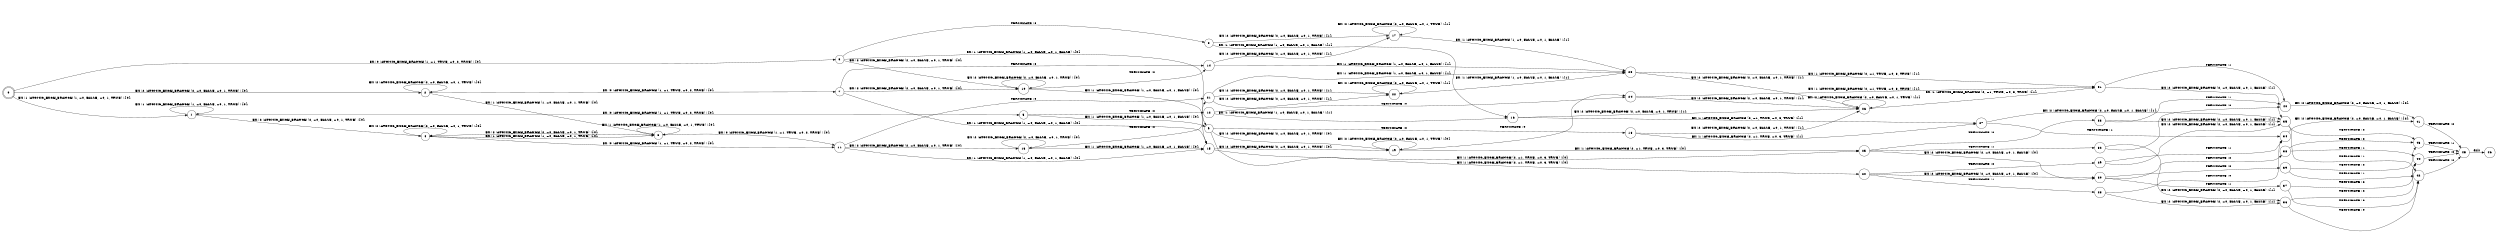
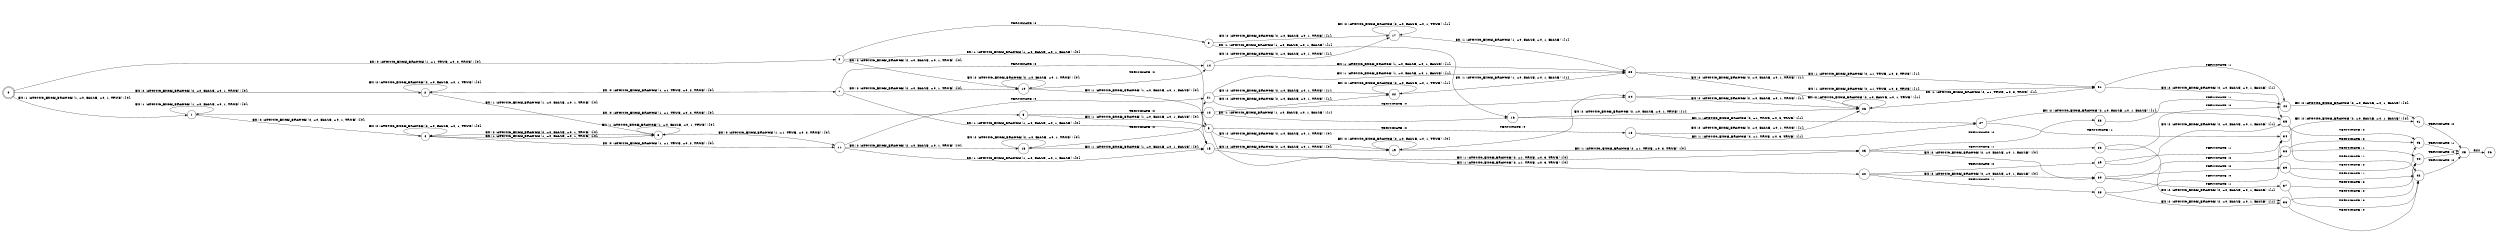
edge "33" -> "35": removed, label "EX !2 !ATOMIC_EXCH_BRANCH (2, +0, FALSE, +0, 1, FALSE) !{1}"
